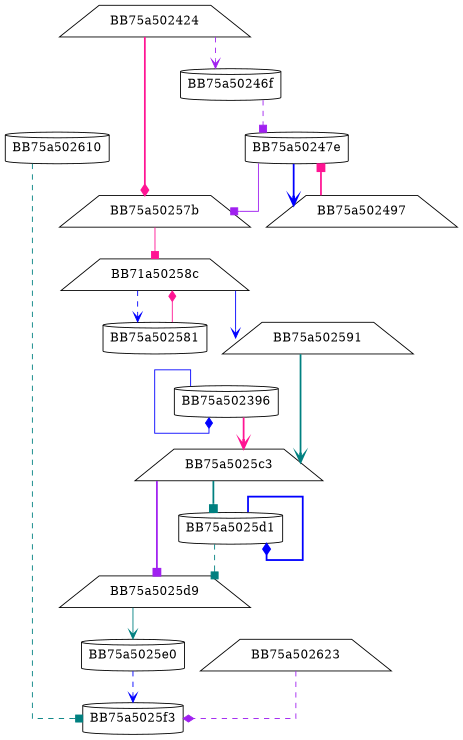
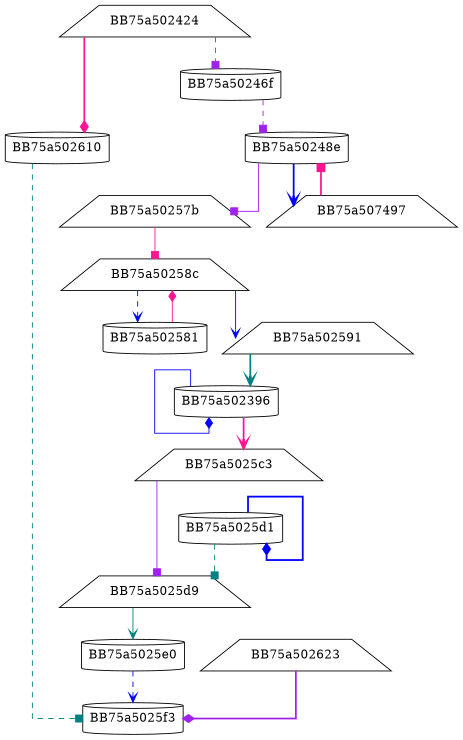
edge "BB75a502424" -> "BB75a50246f": arrowhead vee -> box
edge "BB75a502424" -> "BB75a50257b": now "BB75a502424" -> "BB75a502610"
node "BB75a50247e": label "BB75a50247e" -> "BB75a50248e"
node "BB75a502497": label "BB75a502497" -> "BB75a507497"
node "BB71a50258c": label "BB71a50258c" -> "BB75a50258c"
edge "BB75a502591" -> "BB75a5025c3": now "BB75a502591" -> "BB75a502396"
edge "BB75a5025c3" -> "BB75a5025d1": removed
edge "BB75a5025c3" -> "BB75a5025d9": style bold -> solid
edge "BB75a502623" -> "BB75a5025f3": style dashed -> bold
